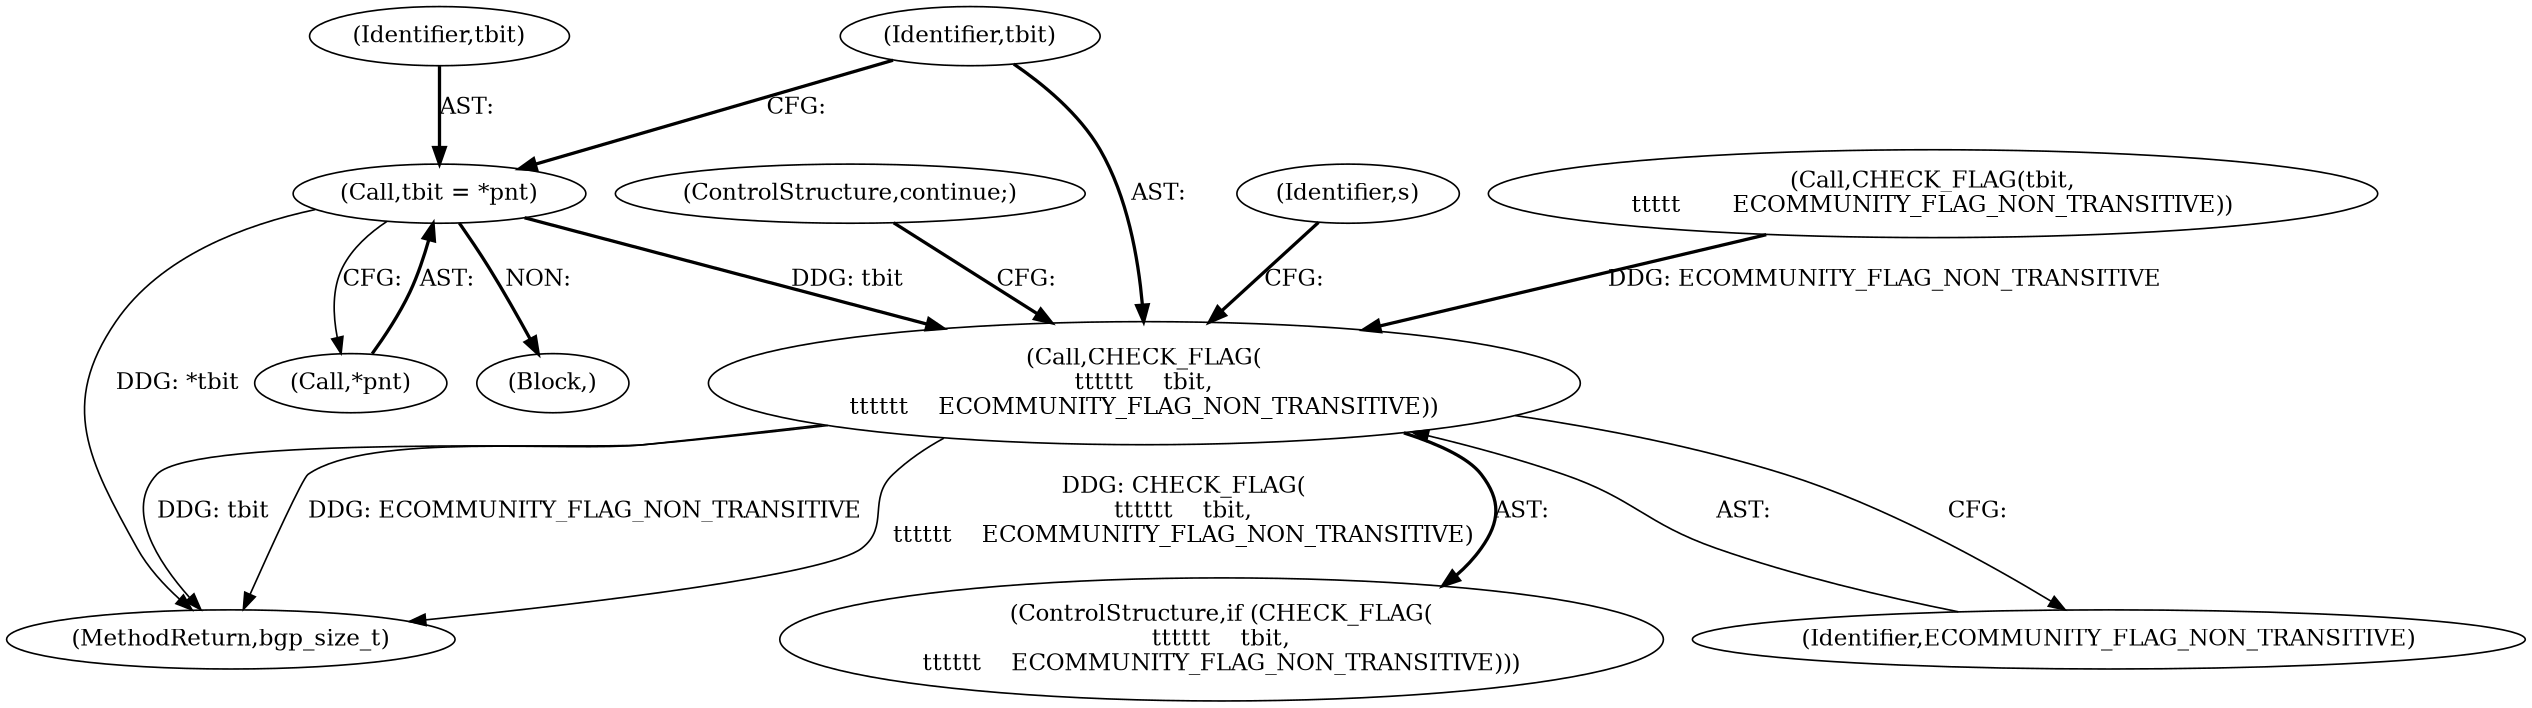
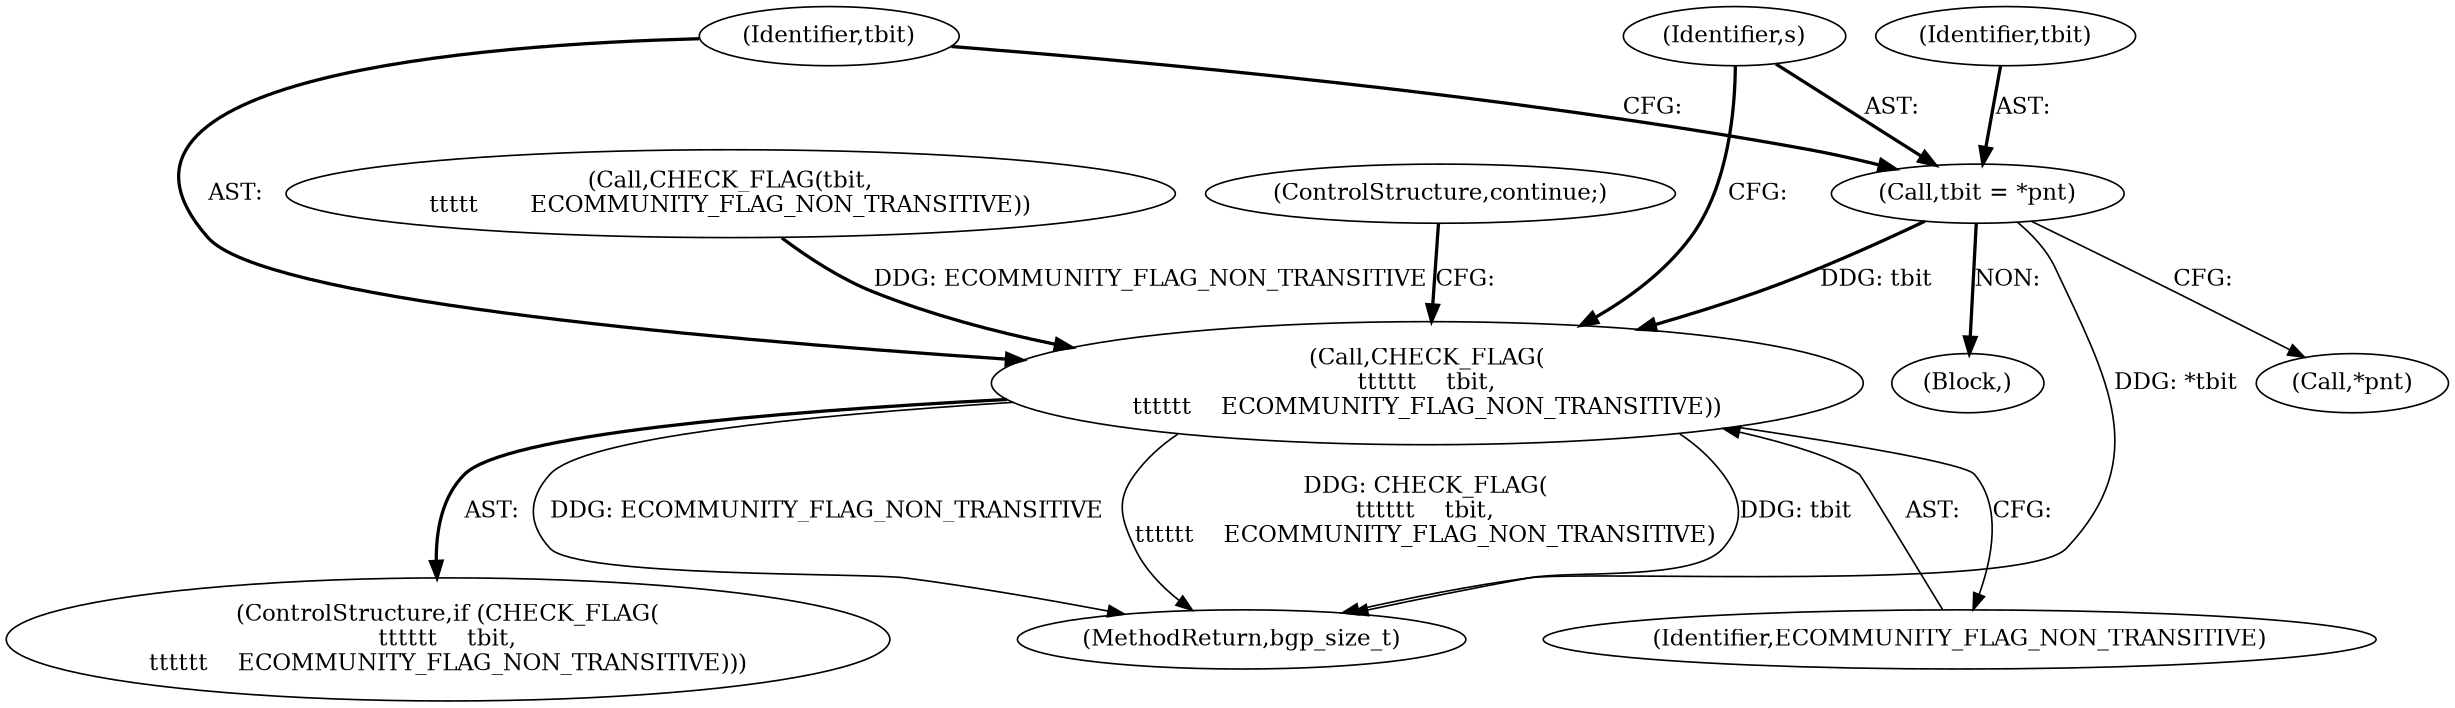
edge "(Call,*pnt)" -> "(Call,tbit = *pnt)": now "(Identifier,s)" -> "(Call,tbit = *pnt)"
